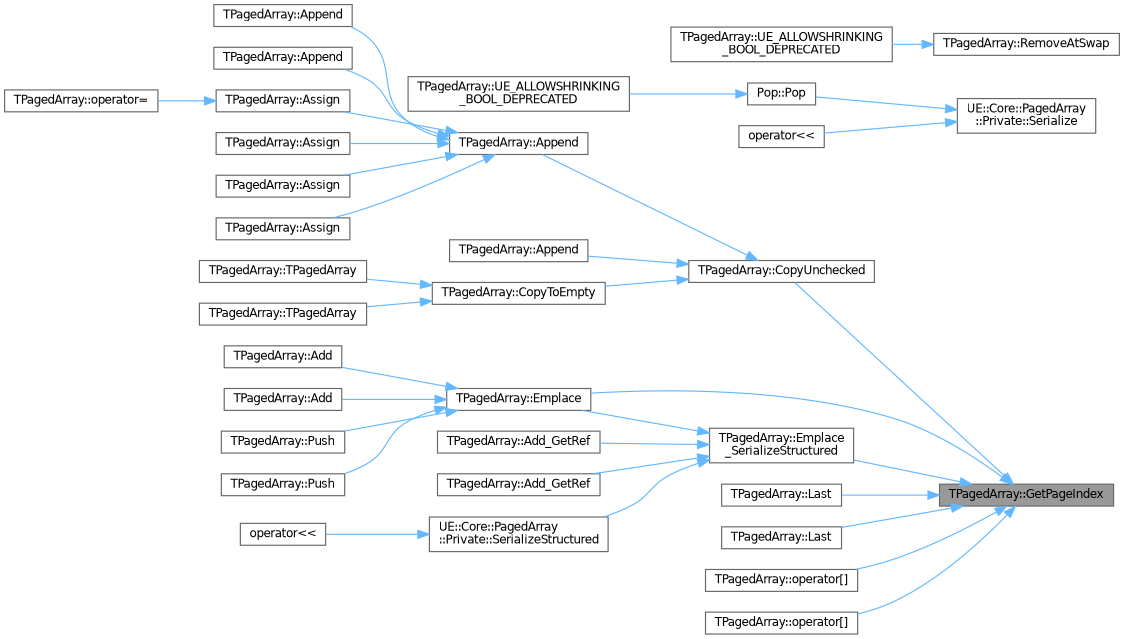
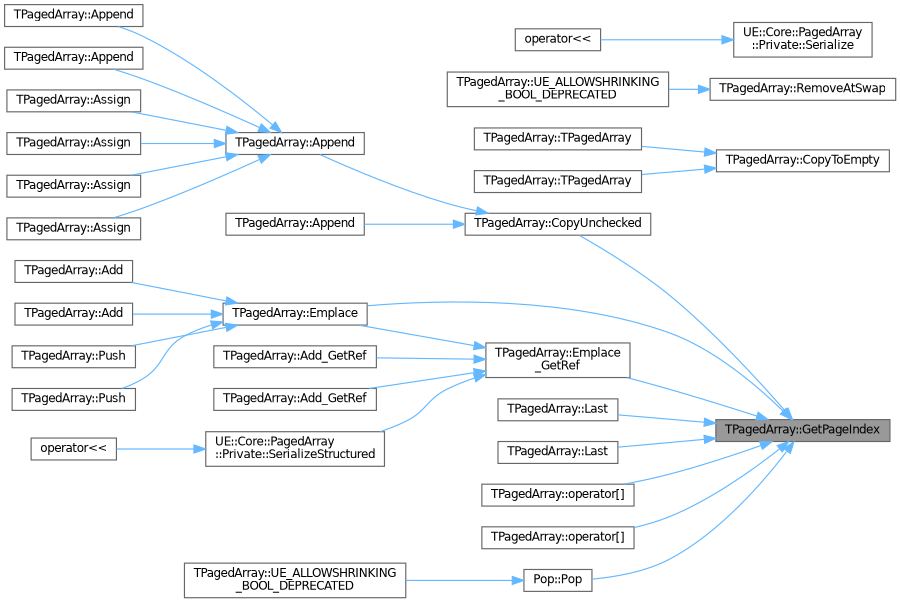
node "TPagedArray::operator=": removed
edge "Pop::Pop" -> "UE::Core::PagedArray ::Private::Serialize": now "Pop::Pop" -> "TPagedArray::GetPageIndex"
edge "TPagedArray::CopyToEmpty" -> "TPagedArray::CopyUnchecked": removed
node "TPagedArray::Emplace _SerializeStructured": label "TPagedArray::Emplace _SerializeStructured" -> "TPagedArray::Emplace _GetRef"
